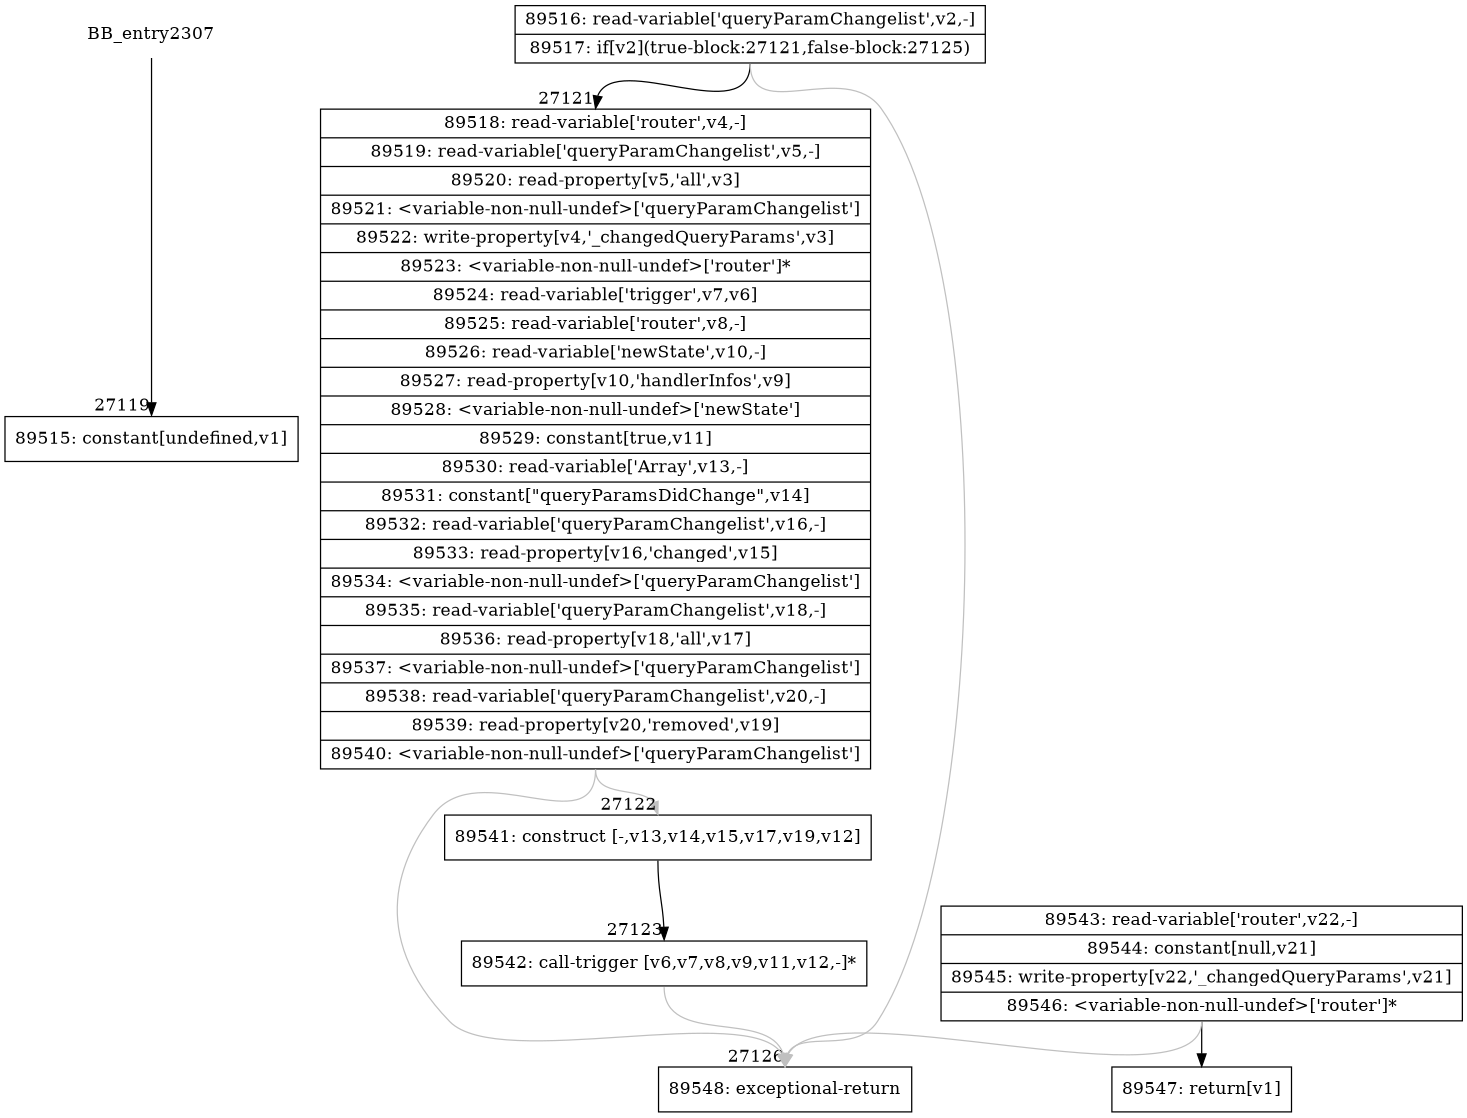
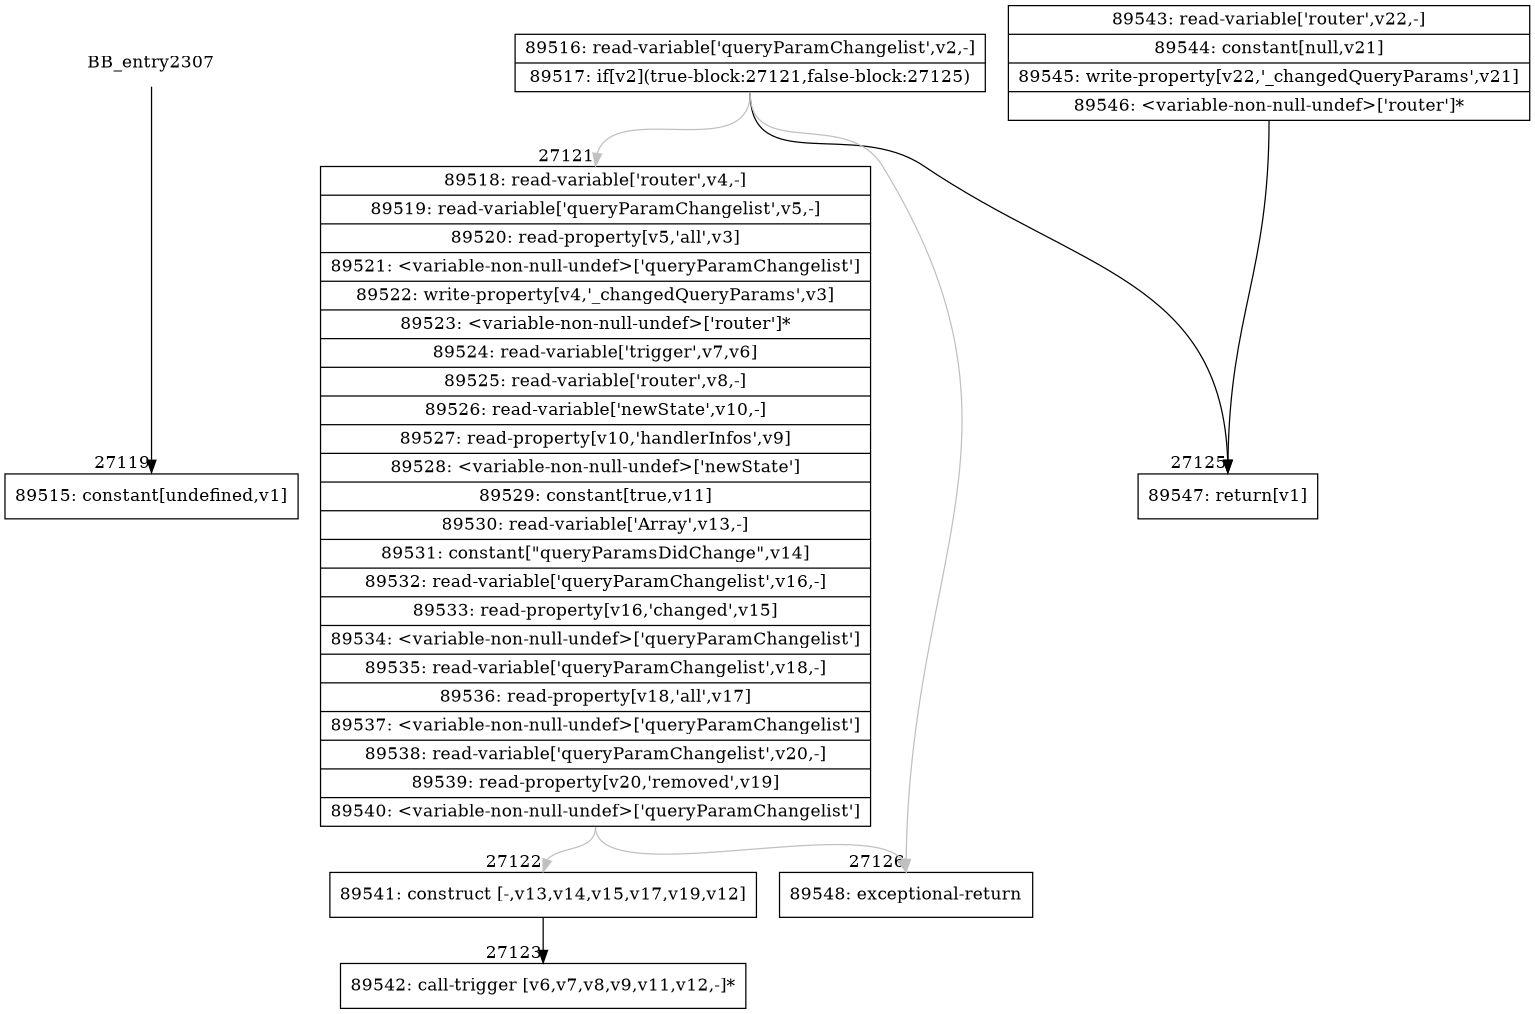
edge "89516: read-variable['queryParamChangelist',v2,-]" -> "89518: read-variable['router',v4,-]": color black -> gray
edge "89516: read-variable['queryParamChangelist',v2,-]" -> "89547: return[v1]": added
edge "89542: call-trigger [v6,v7,v8,v9,v11,v12,-]*" -> "89548: exceptional-return": removed
edge "89543: read-variable['router',v22,-]" -> "89548: exceptional-return": removed
